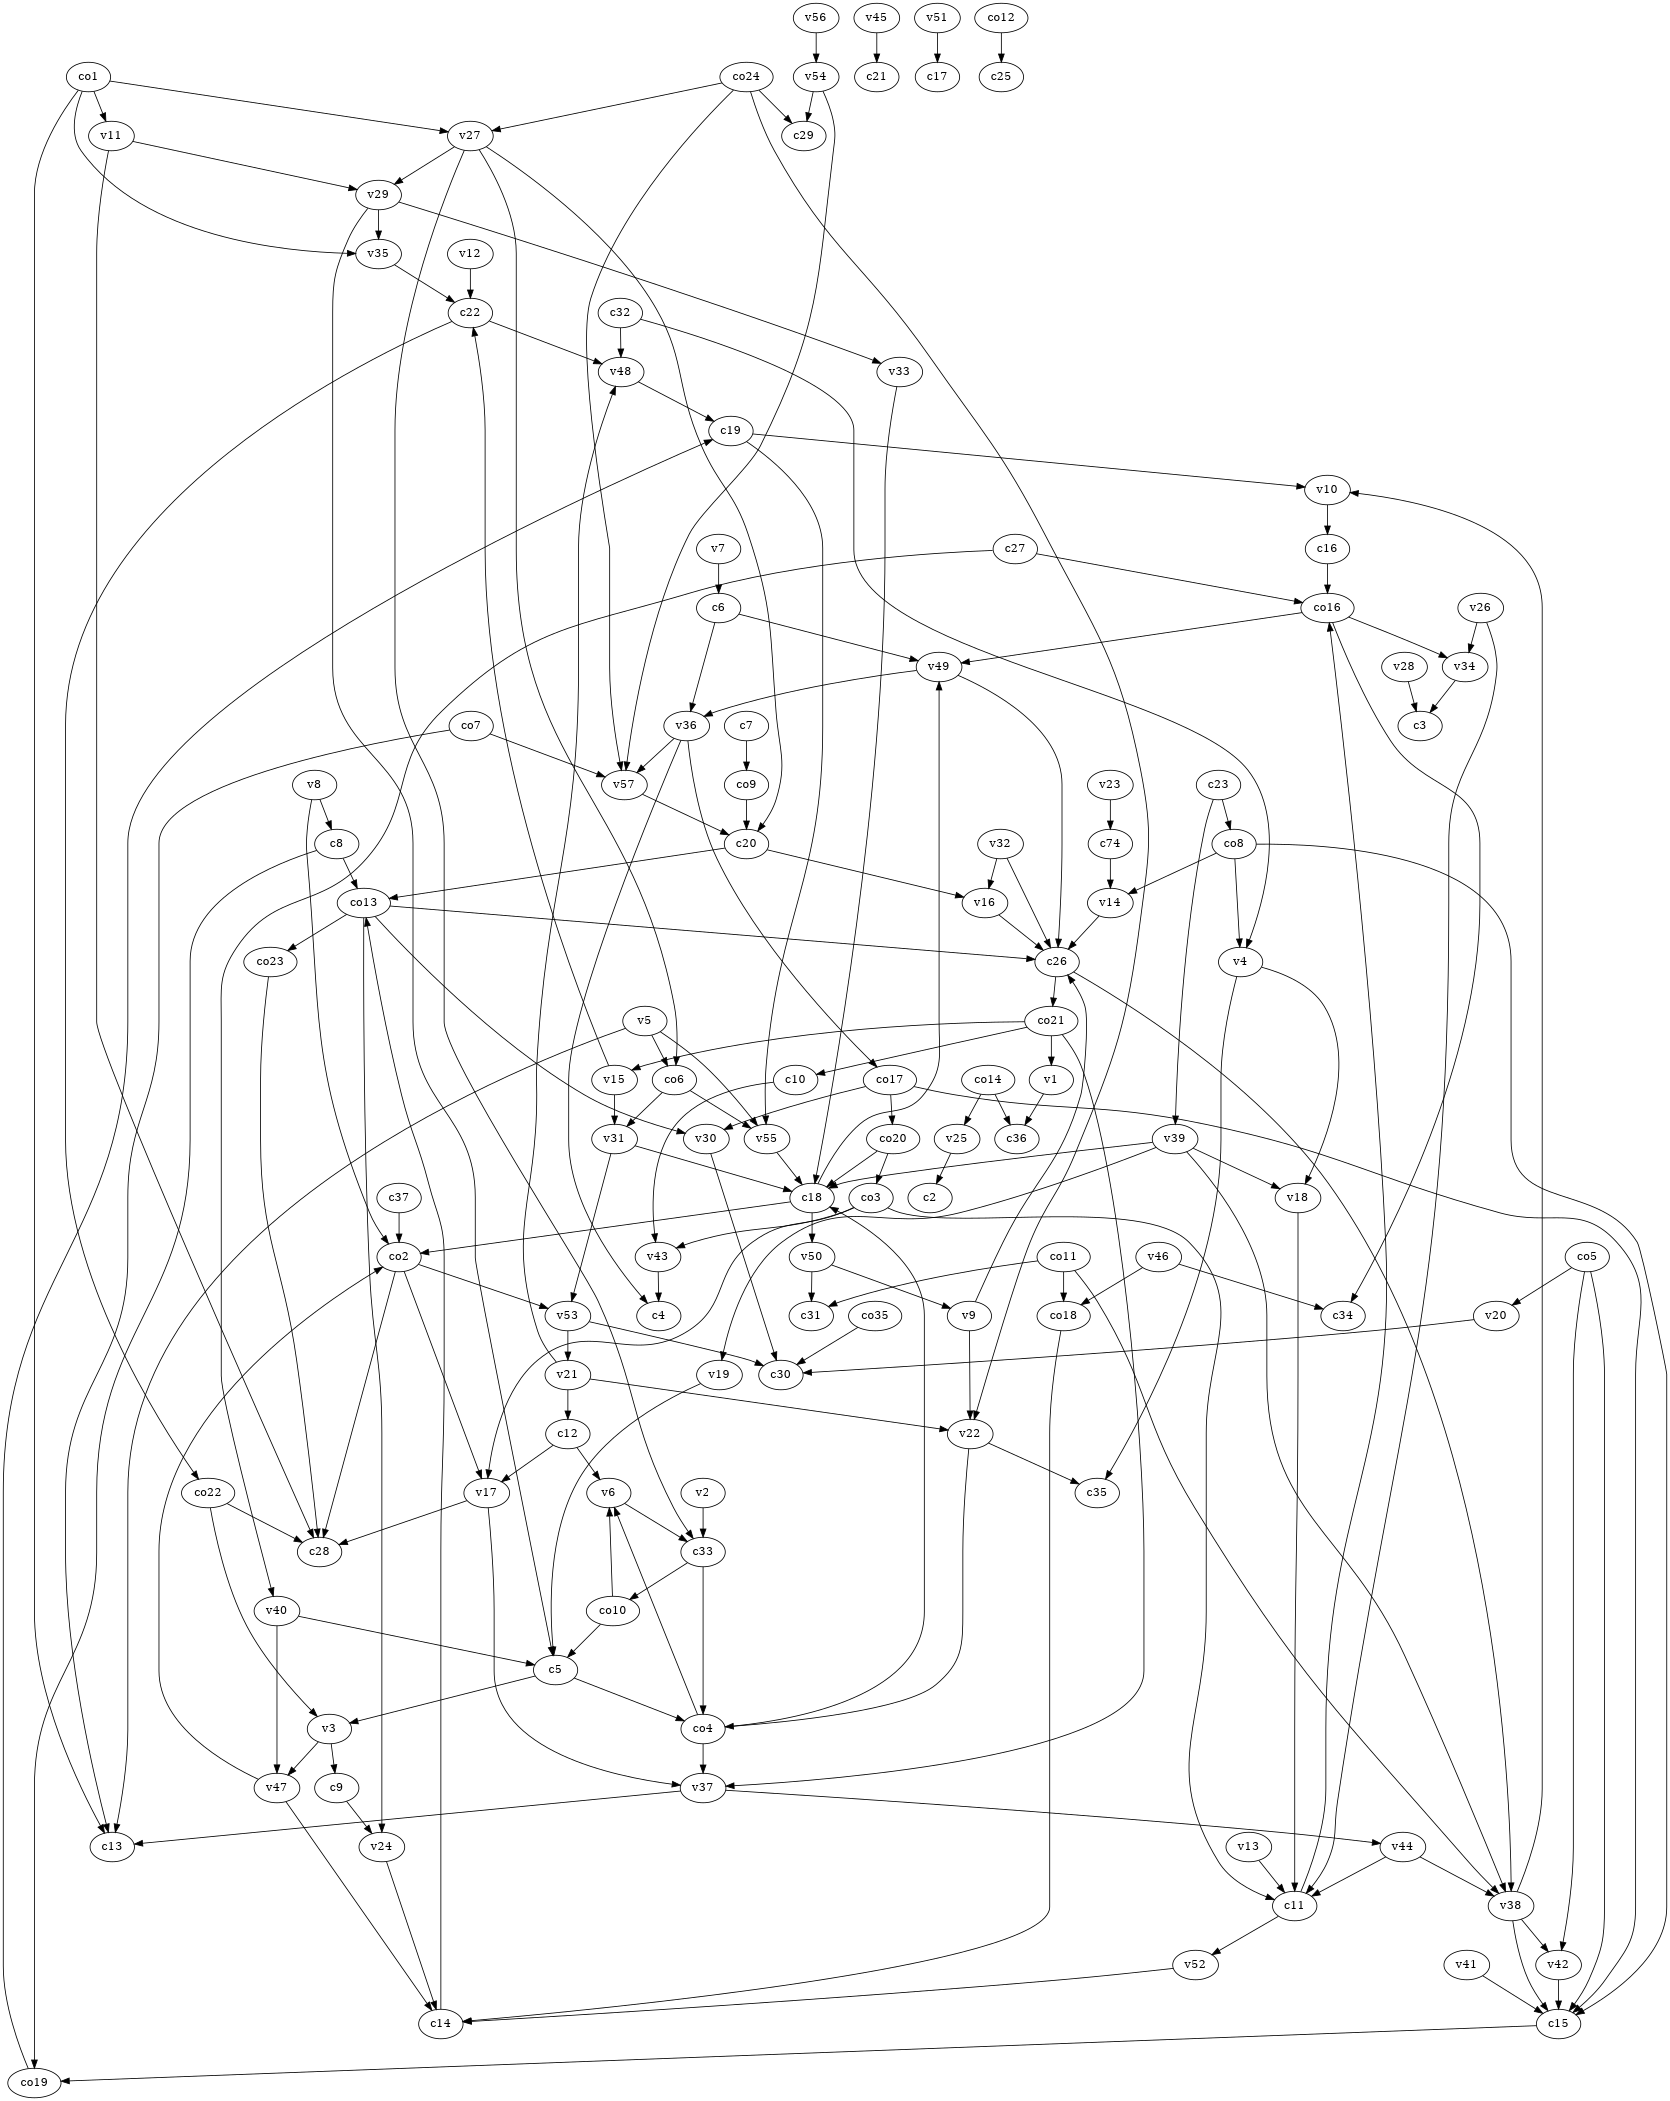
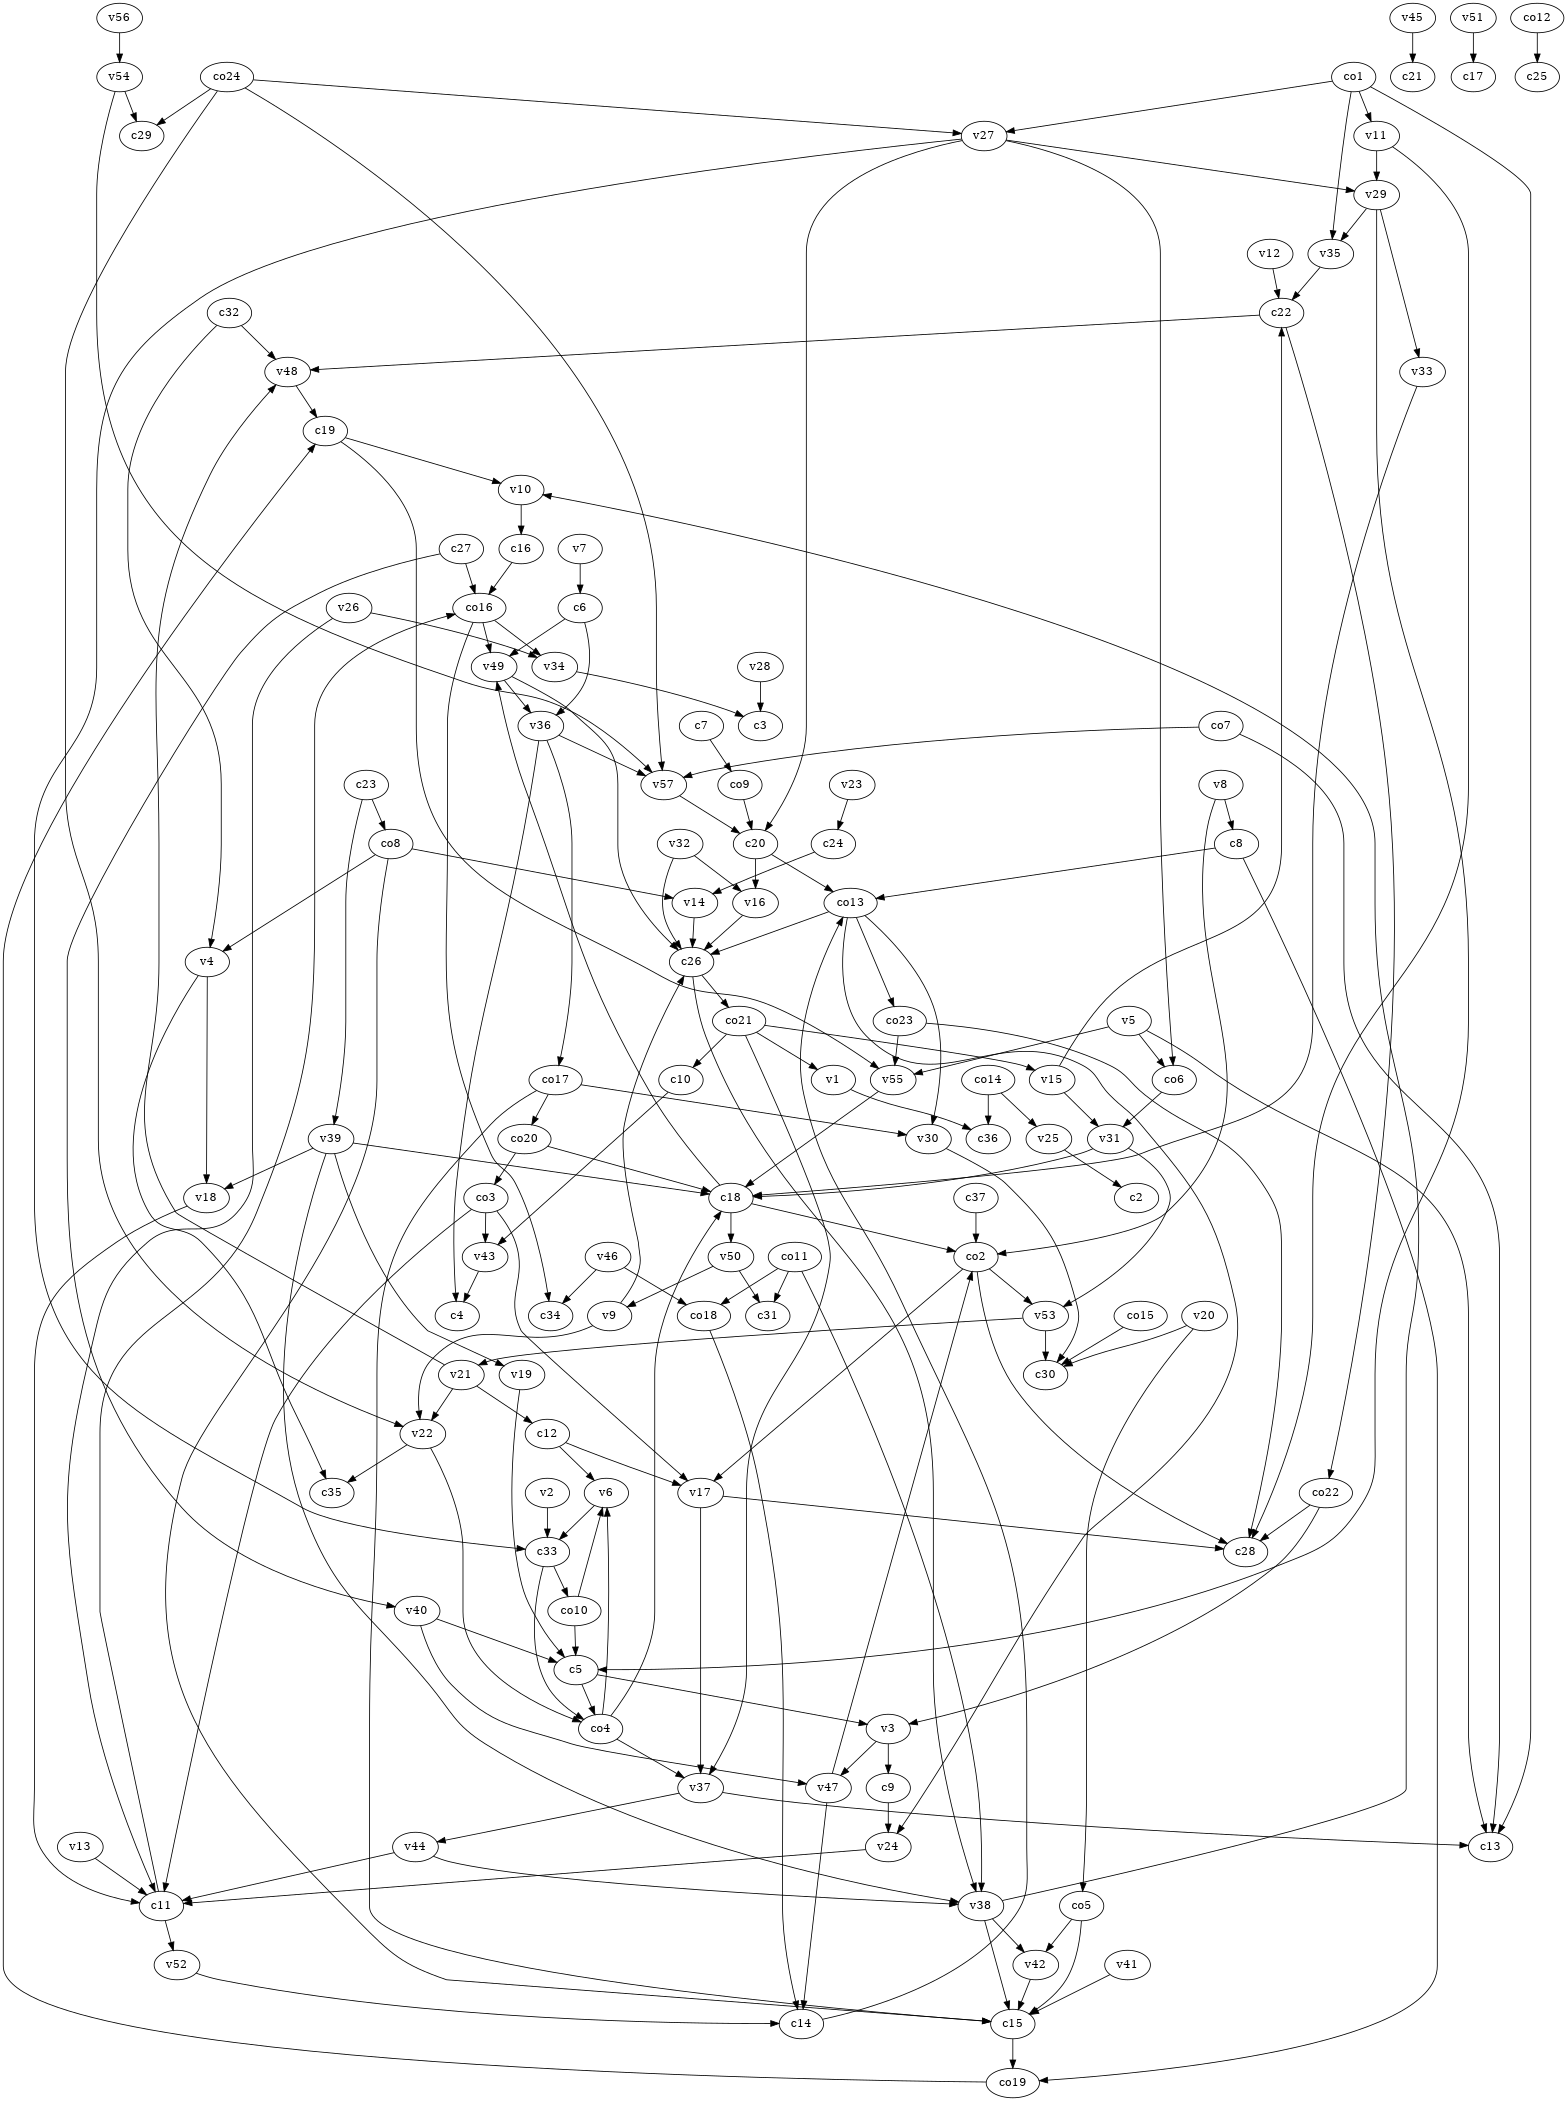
node "c74": label "c74" -> "c24"
edge "co6" -> "v55": now "co23" -> "v55"
edge "co5" -> "v20": reversed
node "co35": label "co35" -> "co15"
edge "v24" -> "c14": now "v24" -> "c11"
